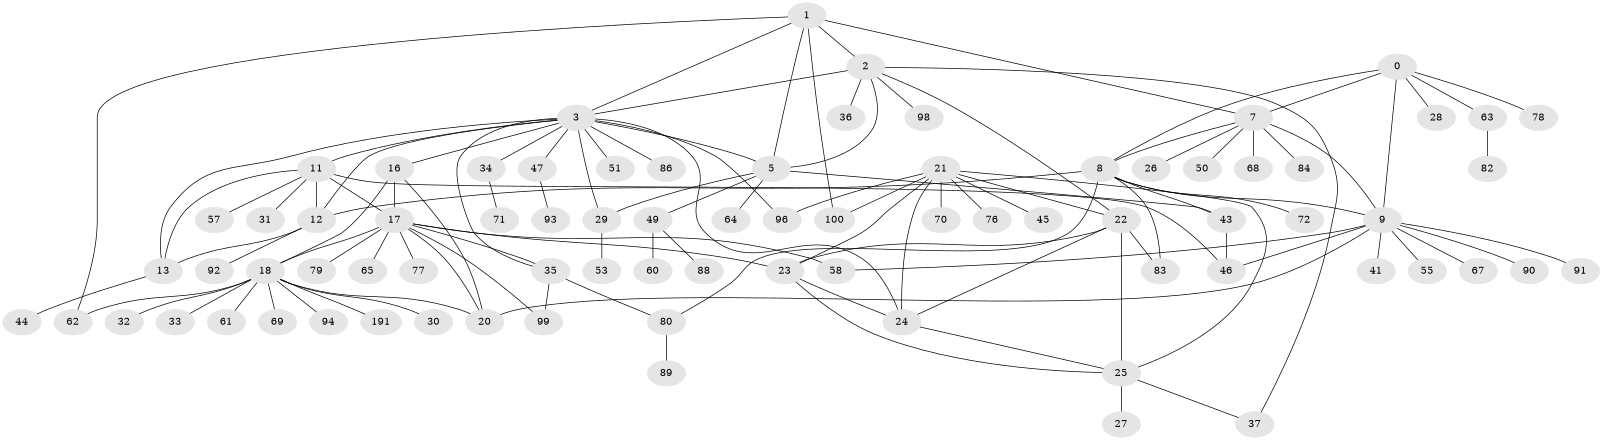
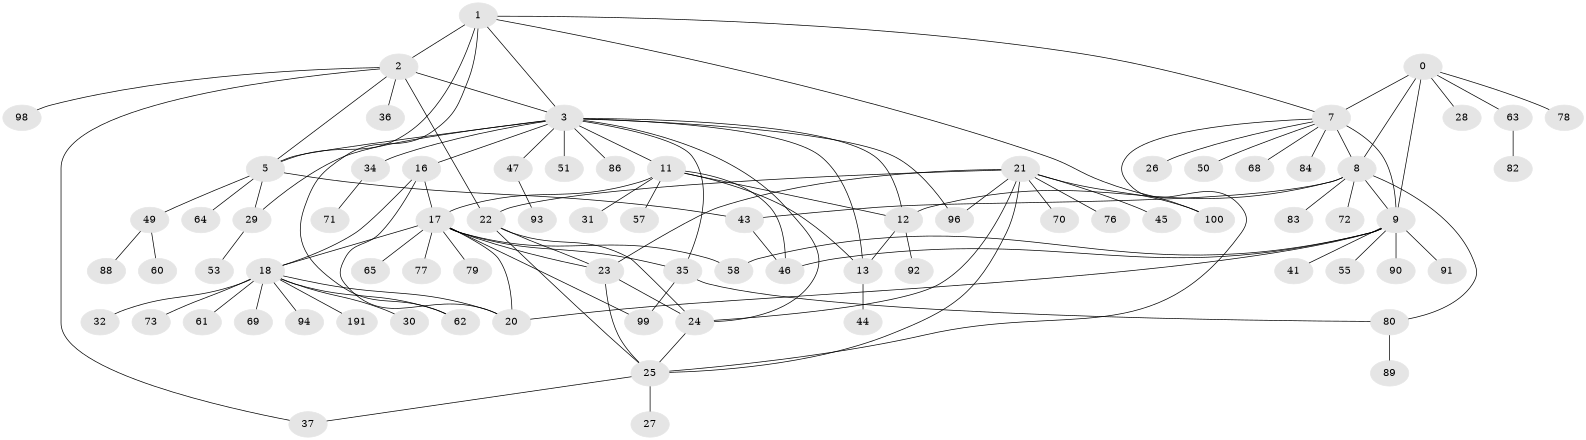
edge "22" -- "83": removed
node "67": removed
edge "7" -- "25": added
node "33": label "33" -> "73"
